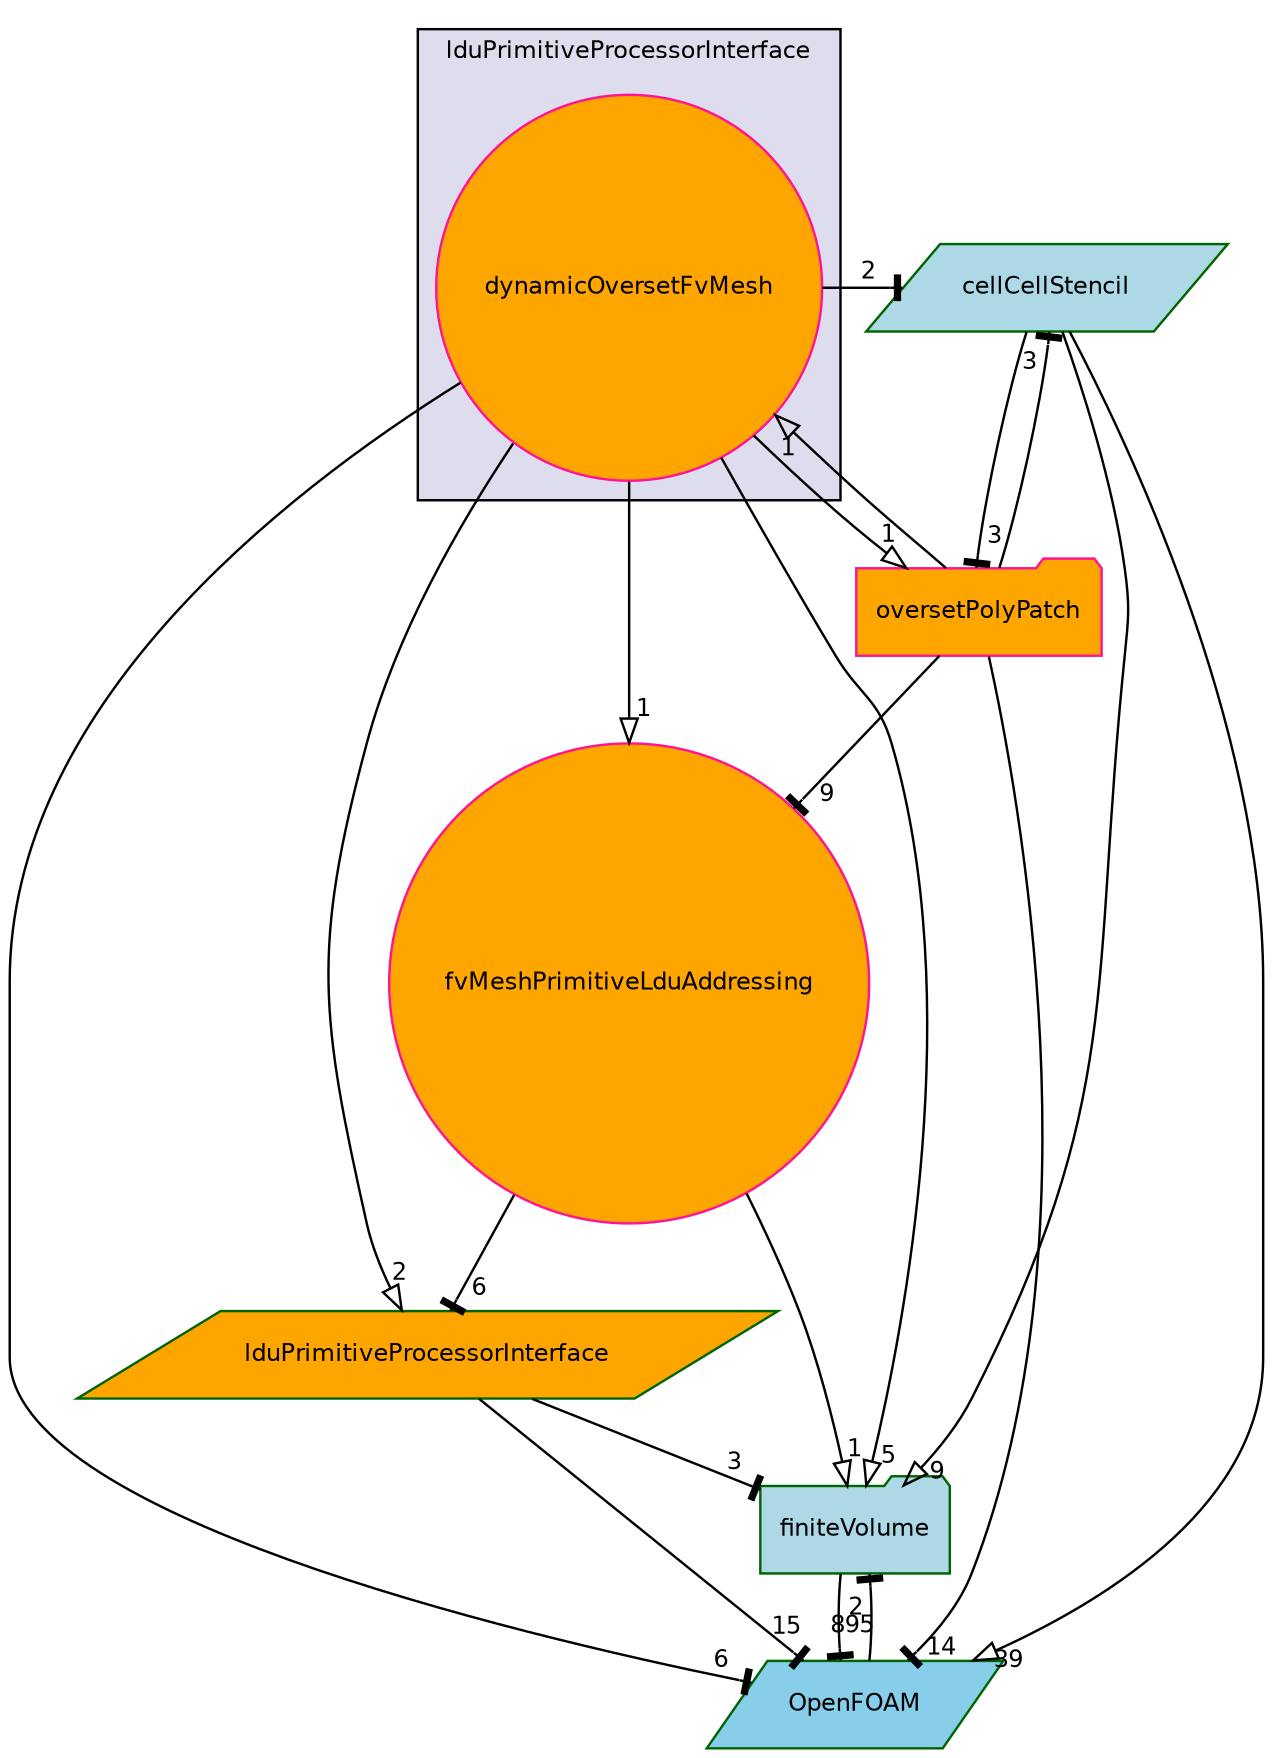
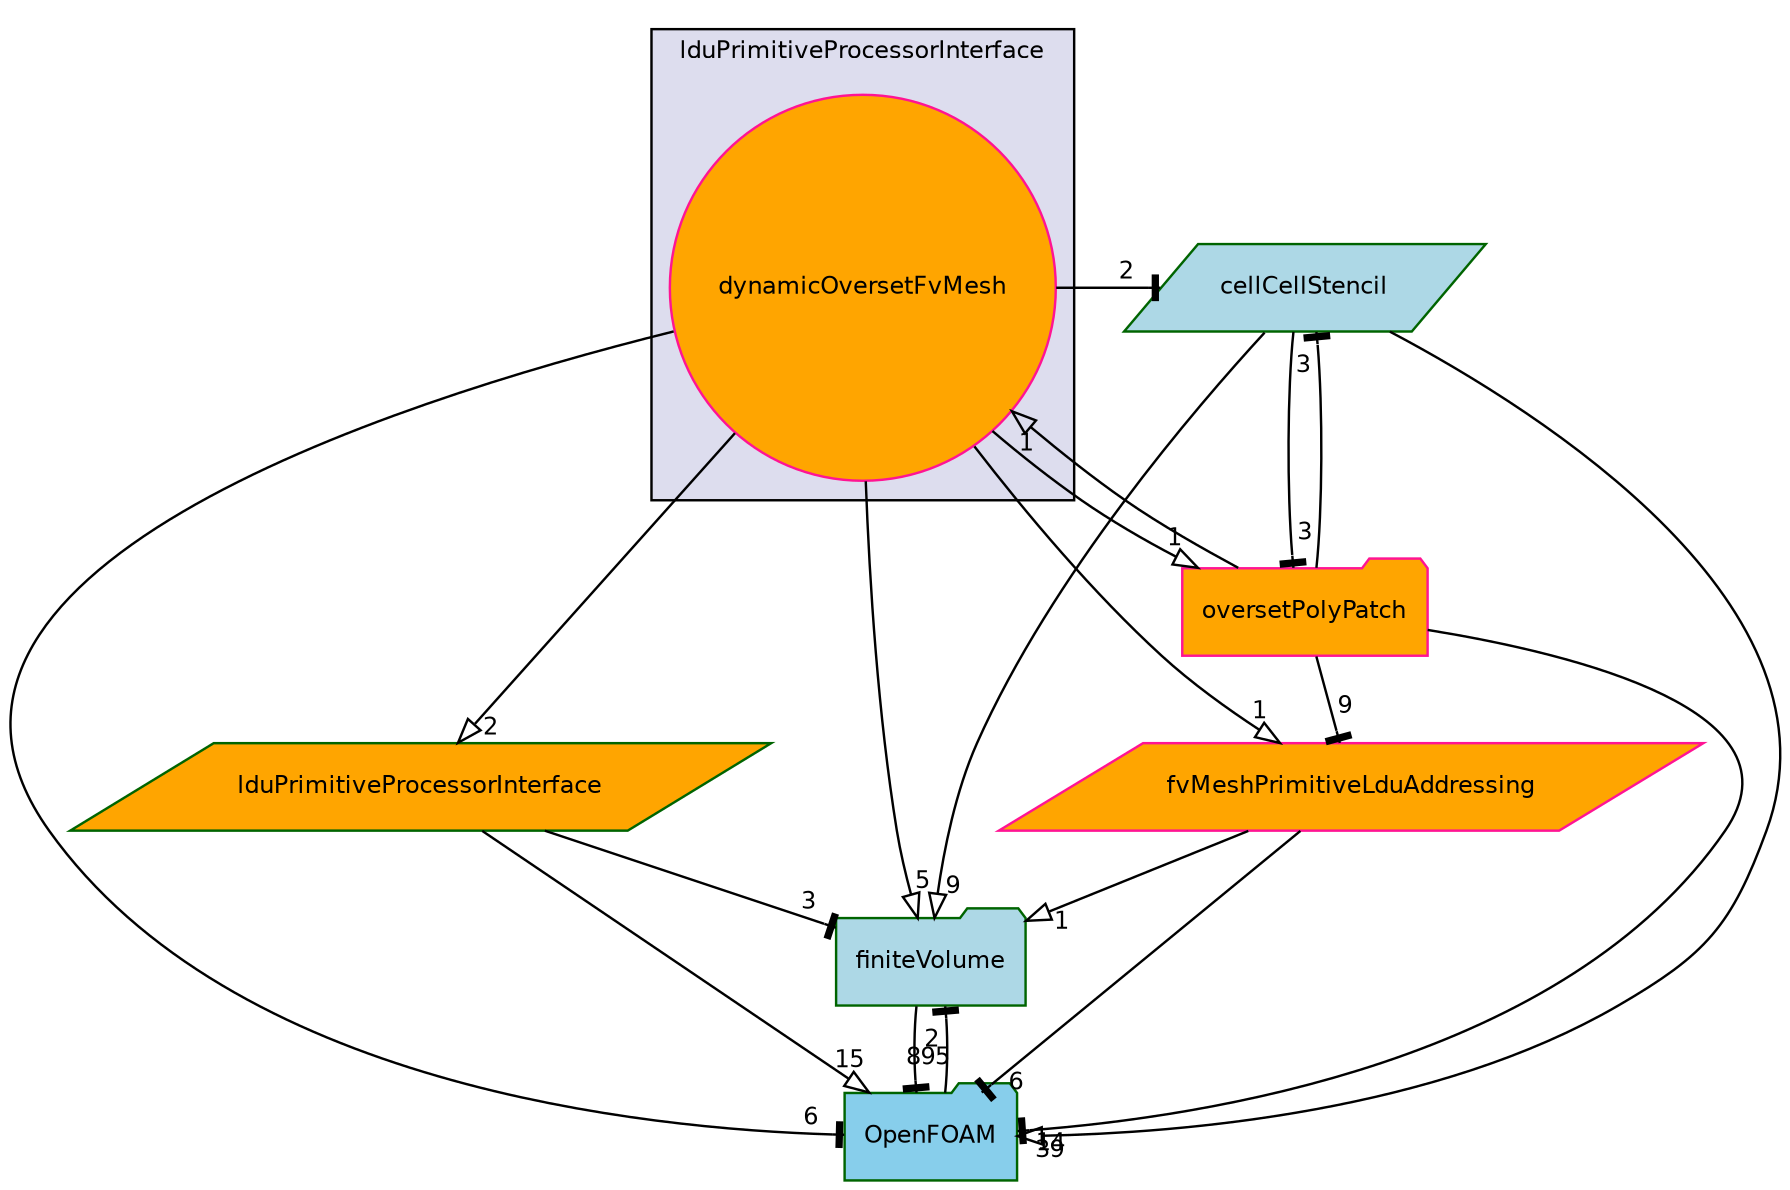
node "fvMeshPrimitiveLduAddressing": shape circle -> parallelogram
edge "fvMeshPrimitiveLduAddressing" -> "lduPrimitiveProcessorInterface": now "fvMeshPrimitiveLduAddressing" -> "OpenFOAM"
edge "lduPrimitiveProcessorInterface" -> "OpenFOAM": arrowhead tee -> onormal
node "OpenFOAM": shape parallelogram -> folder
